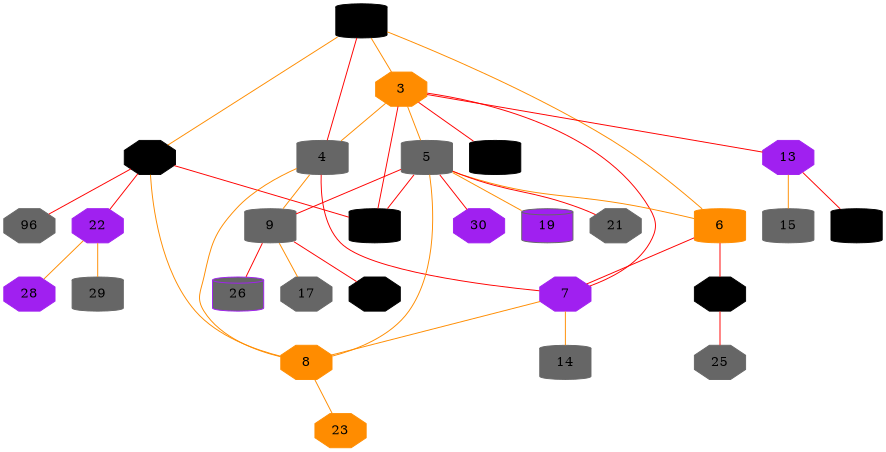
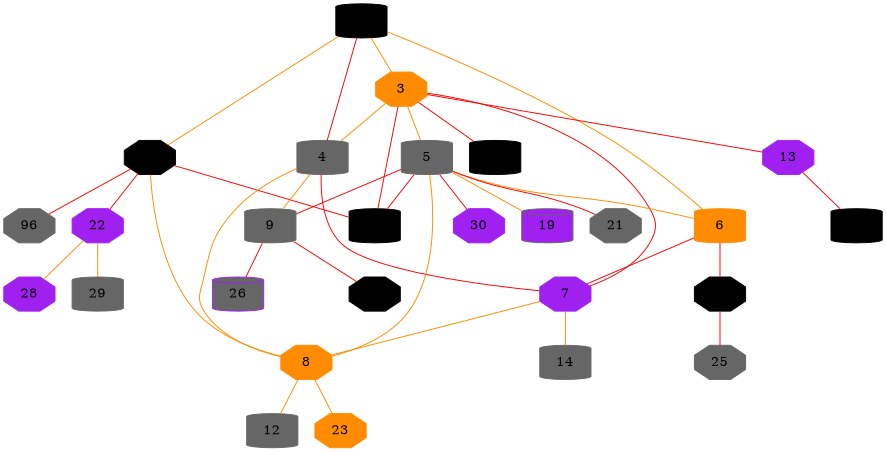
node "15": removed
node "17": removed
node "12": added
